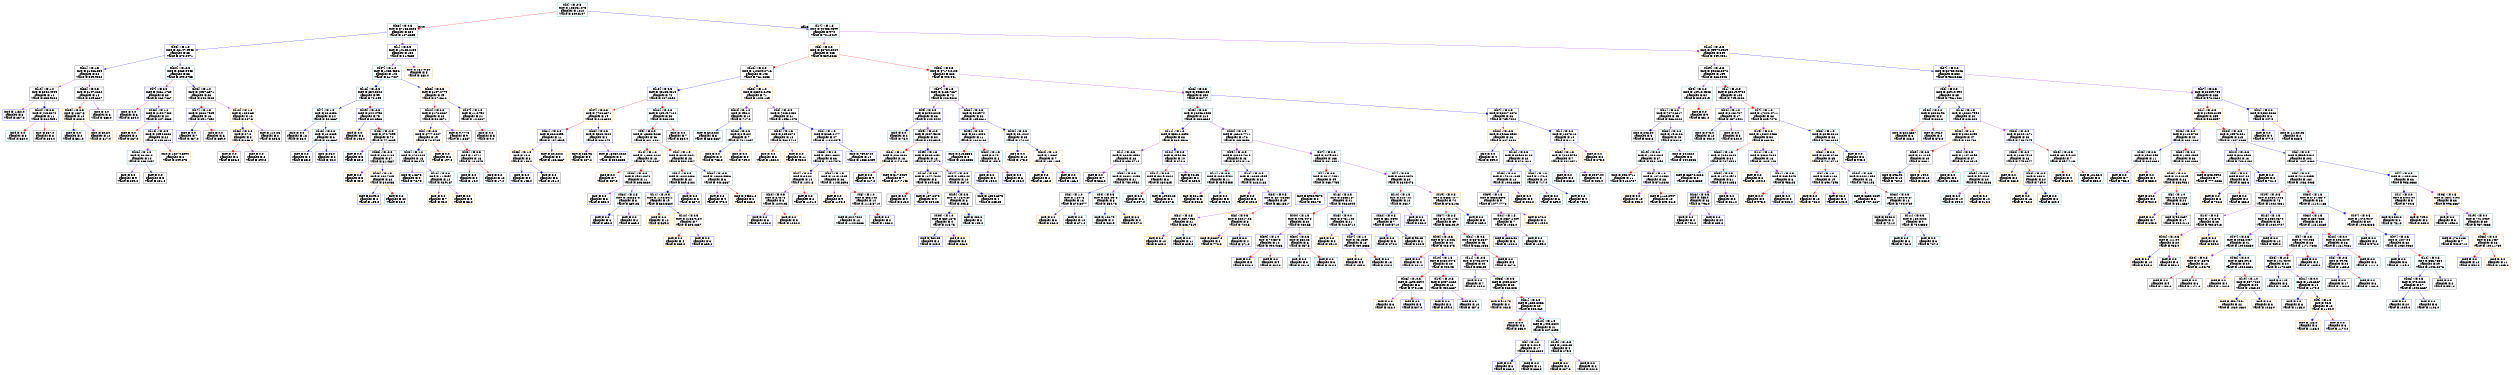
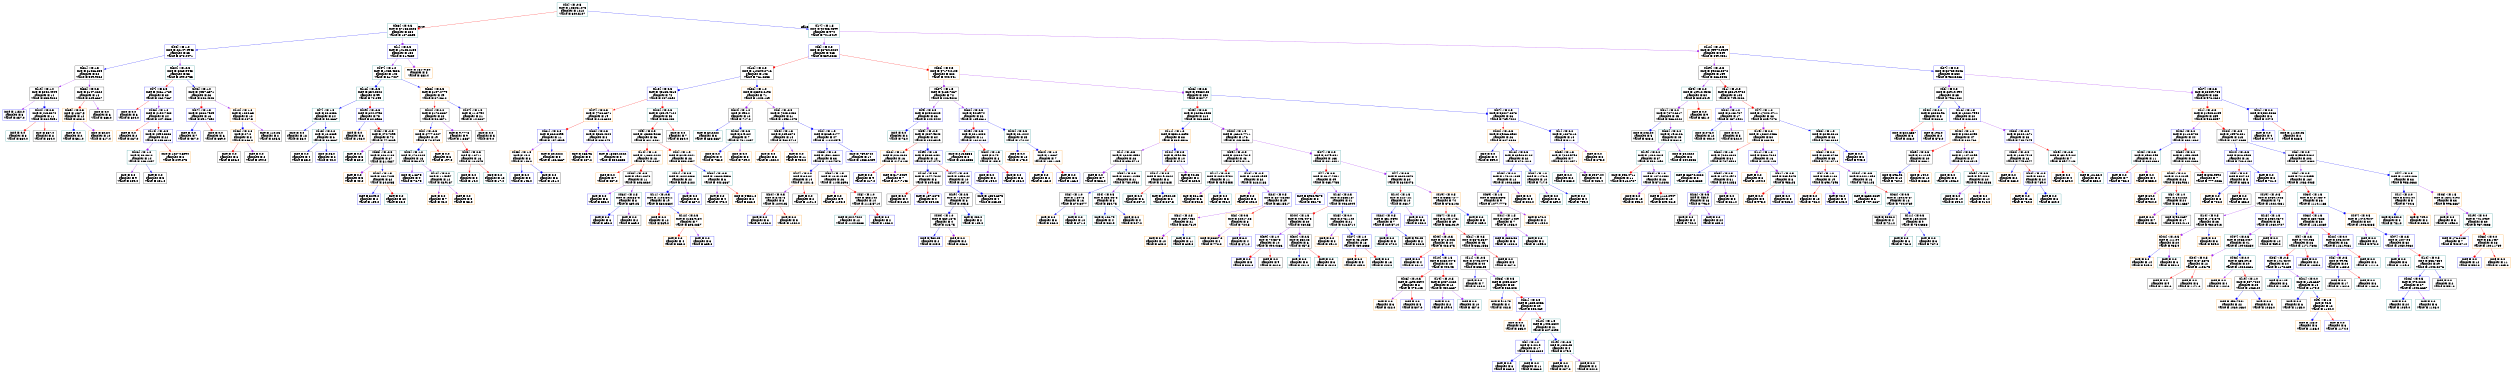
node "X[3] <= 0.5 mse = 88734.2084 samples = 465 value = 539.2323": color darkorange -> blue
edge "X[11] <= 1.0 mse = 55516.8393 samples = 38 value = 585.0526" -> "X[1] <= -0.5 mse = 26445.4592 samples = 28 value = 696.5714": arrowhead box -> normal
edge "X[32] <= 1.5 mse = 7046.8348 samples = 34 value = 787.5588" -> "X[35] <= 2.5 mse = 1070.4974 samples = 31 value = 804.2258": removed
